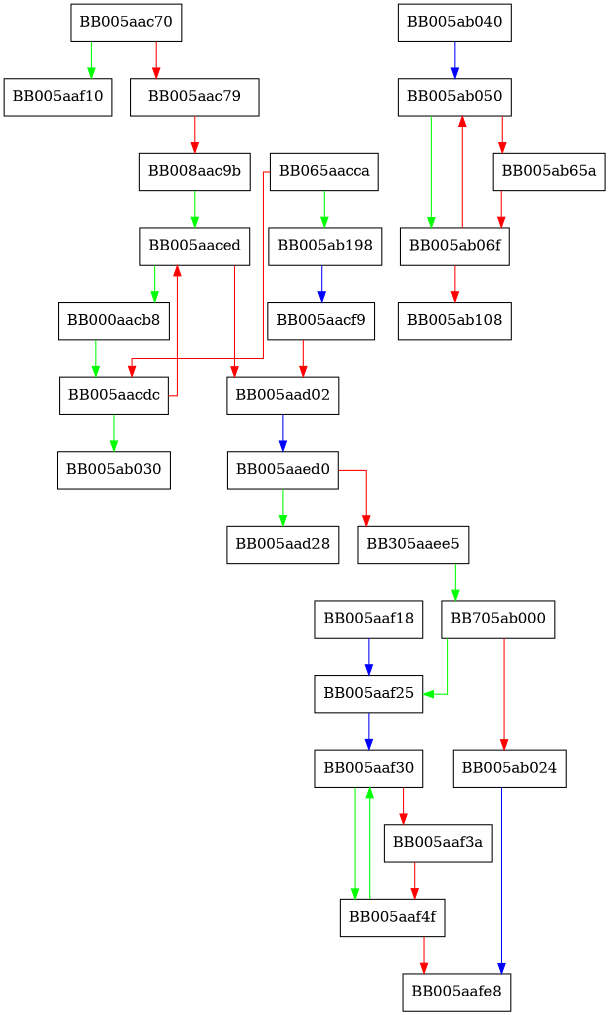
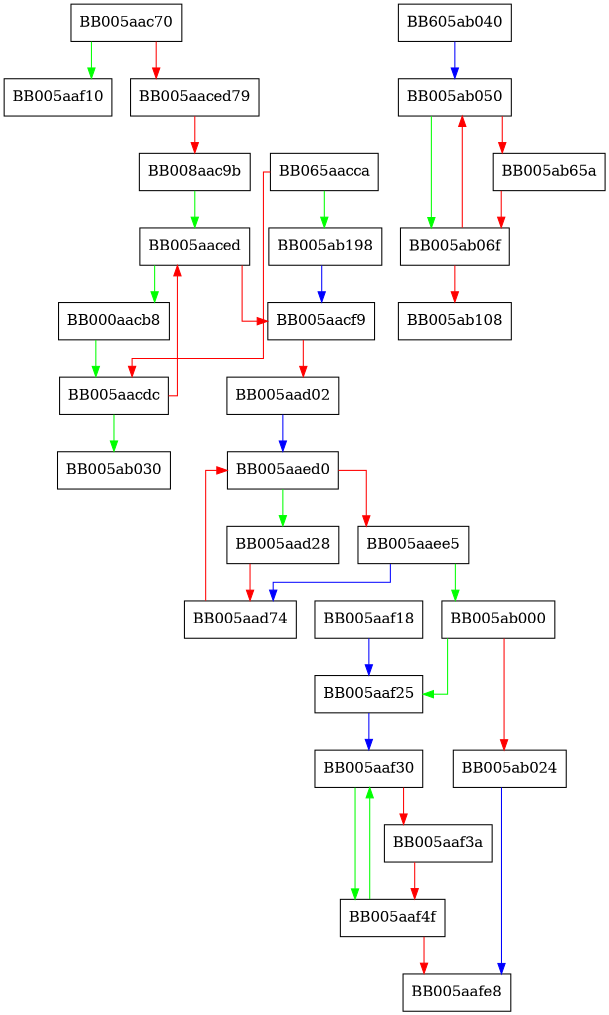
node "BB005ab040": label "BB005ab040" -> "BB605ab040"
node "BB005aac79": label "BB005aac79" -> "BB005aaced79"
edge "BB005aaced" -> "BB005aad02": now "BB005aaced" -> "BB005aacf9"
node "BB305aaee5": label "BB305aaee5" -> "BB005aaee5"
node "BB005aad74": added
node "BB705ab000": label "BB705ab000" -> "BB005ab000"
